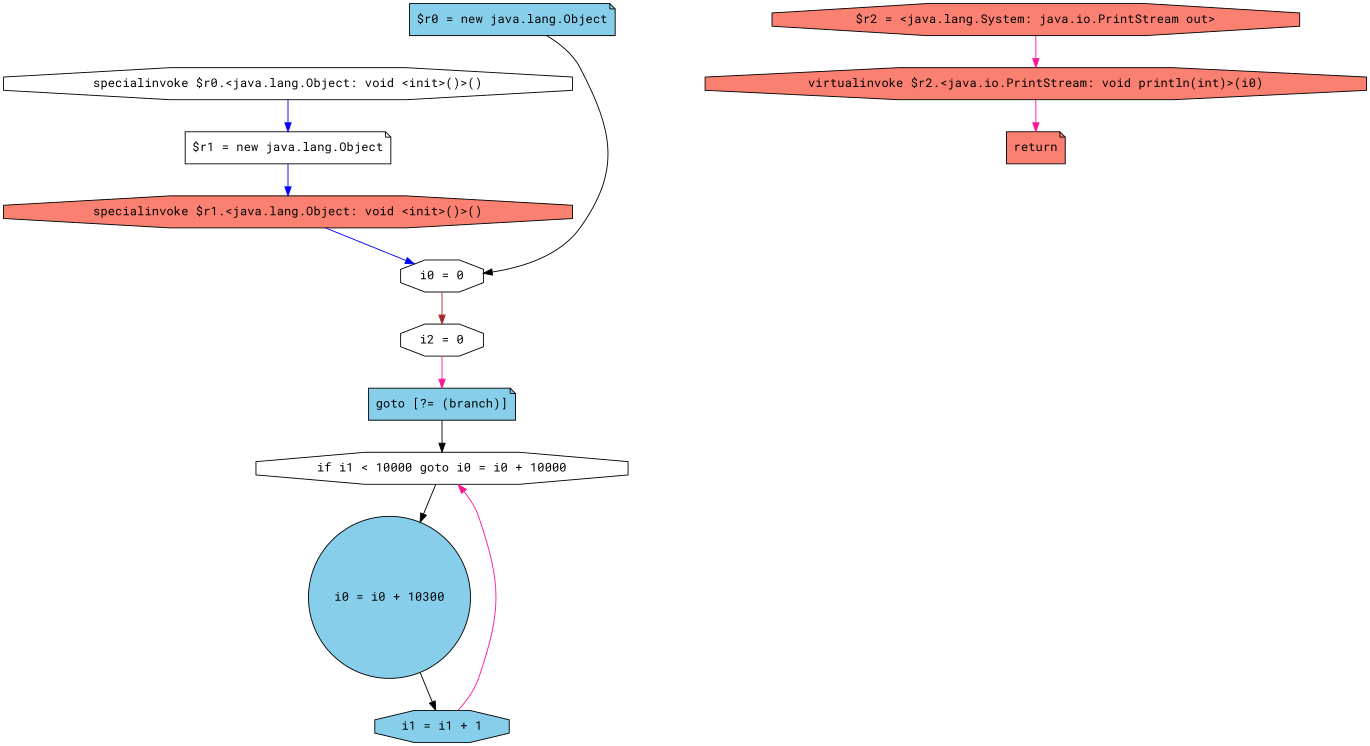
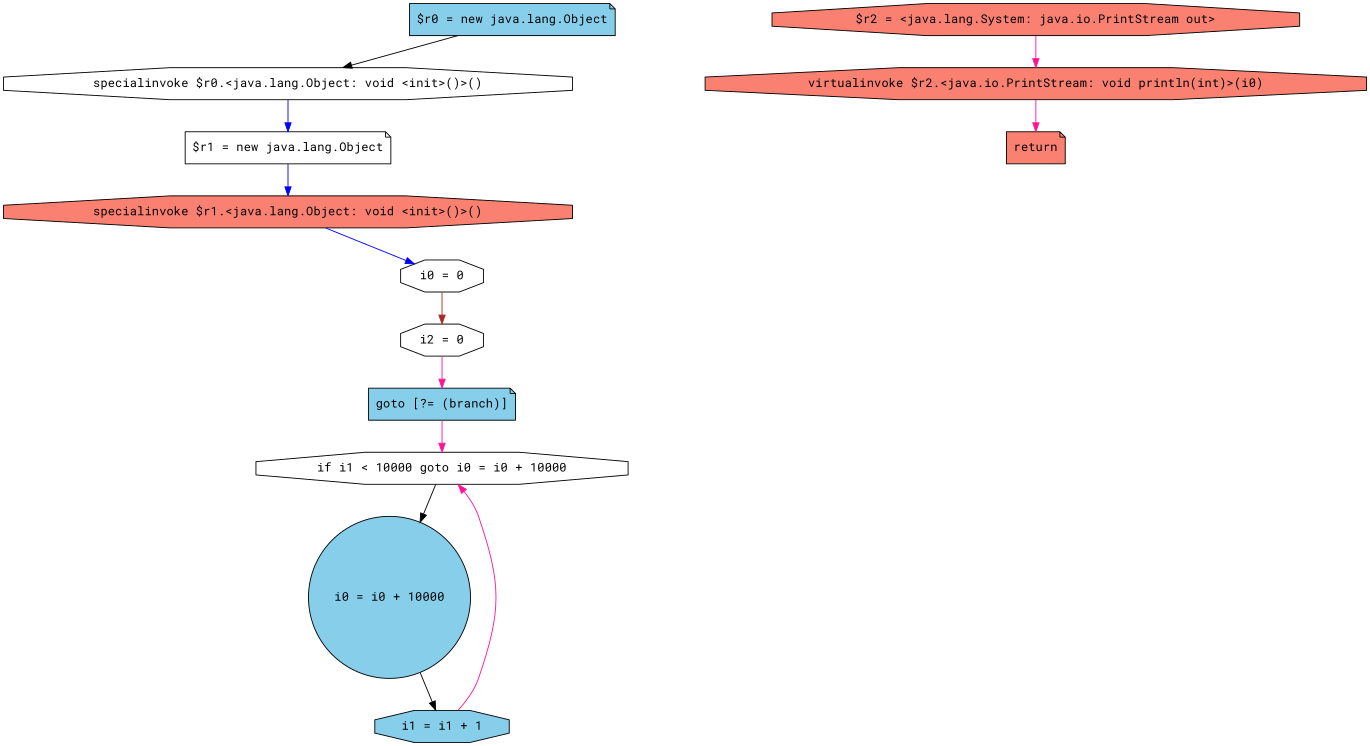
edge "$r0 = new java.lang.Object" -> "i0 = 0": now "$r0 = new java.lang.Object" -> "specialinvoke $r0.<java.lang.Object: void <init>()>()"
edge "goto [?= (branch)]" -> "if i1 < 10000 goto i0 = i0 + 10000": color black -> deeppink
node "i0 = i0 + 10300": label "i0 = i0 + 10300" -> "i0 = i0 + 10000"
